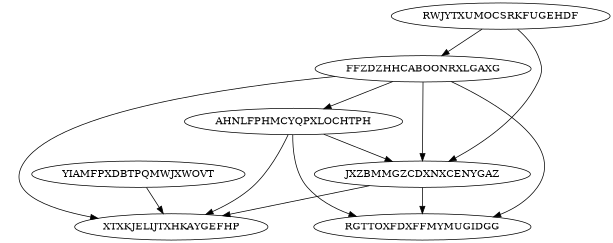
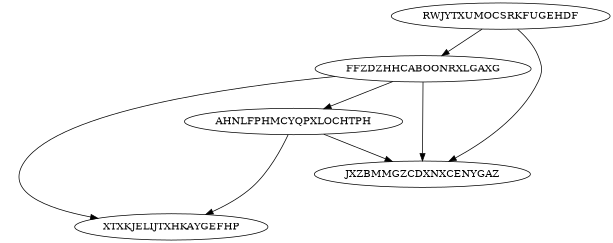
node "YIAMFPXDBTPQMWJXWOVT": removed
edge "JXZBMMGZCDXNXCENYGAZ" -> "XTXKJELIJTXHKAYGEFHP": removed
node "RGTTOXFDXFFMYMUGIDGG": removed
